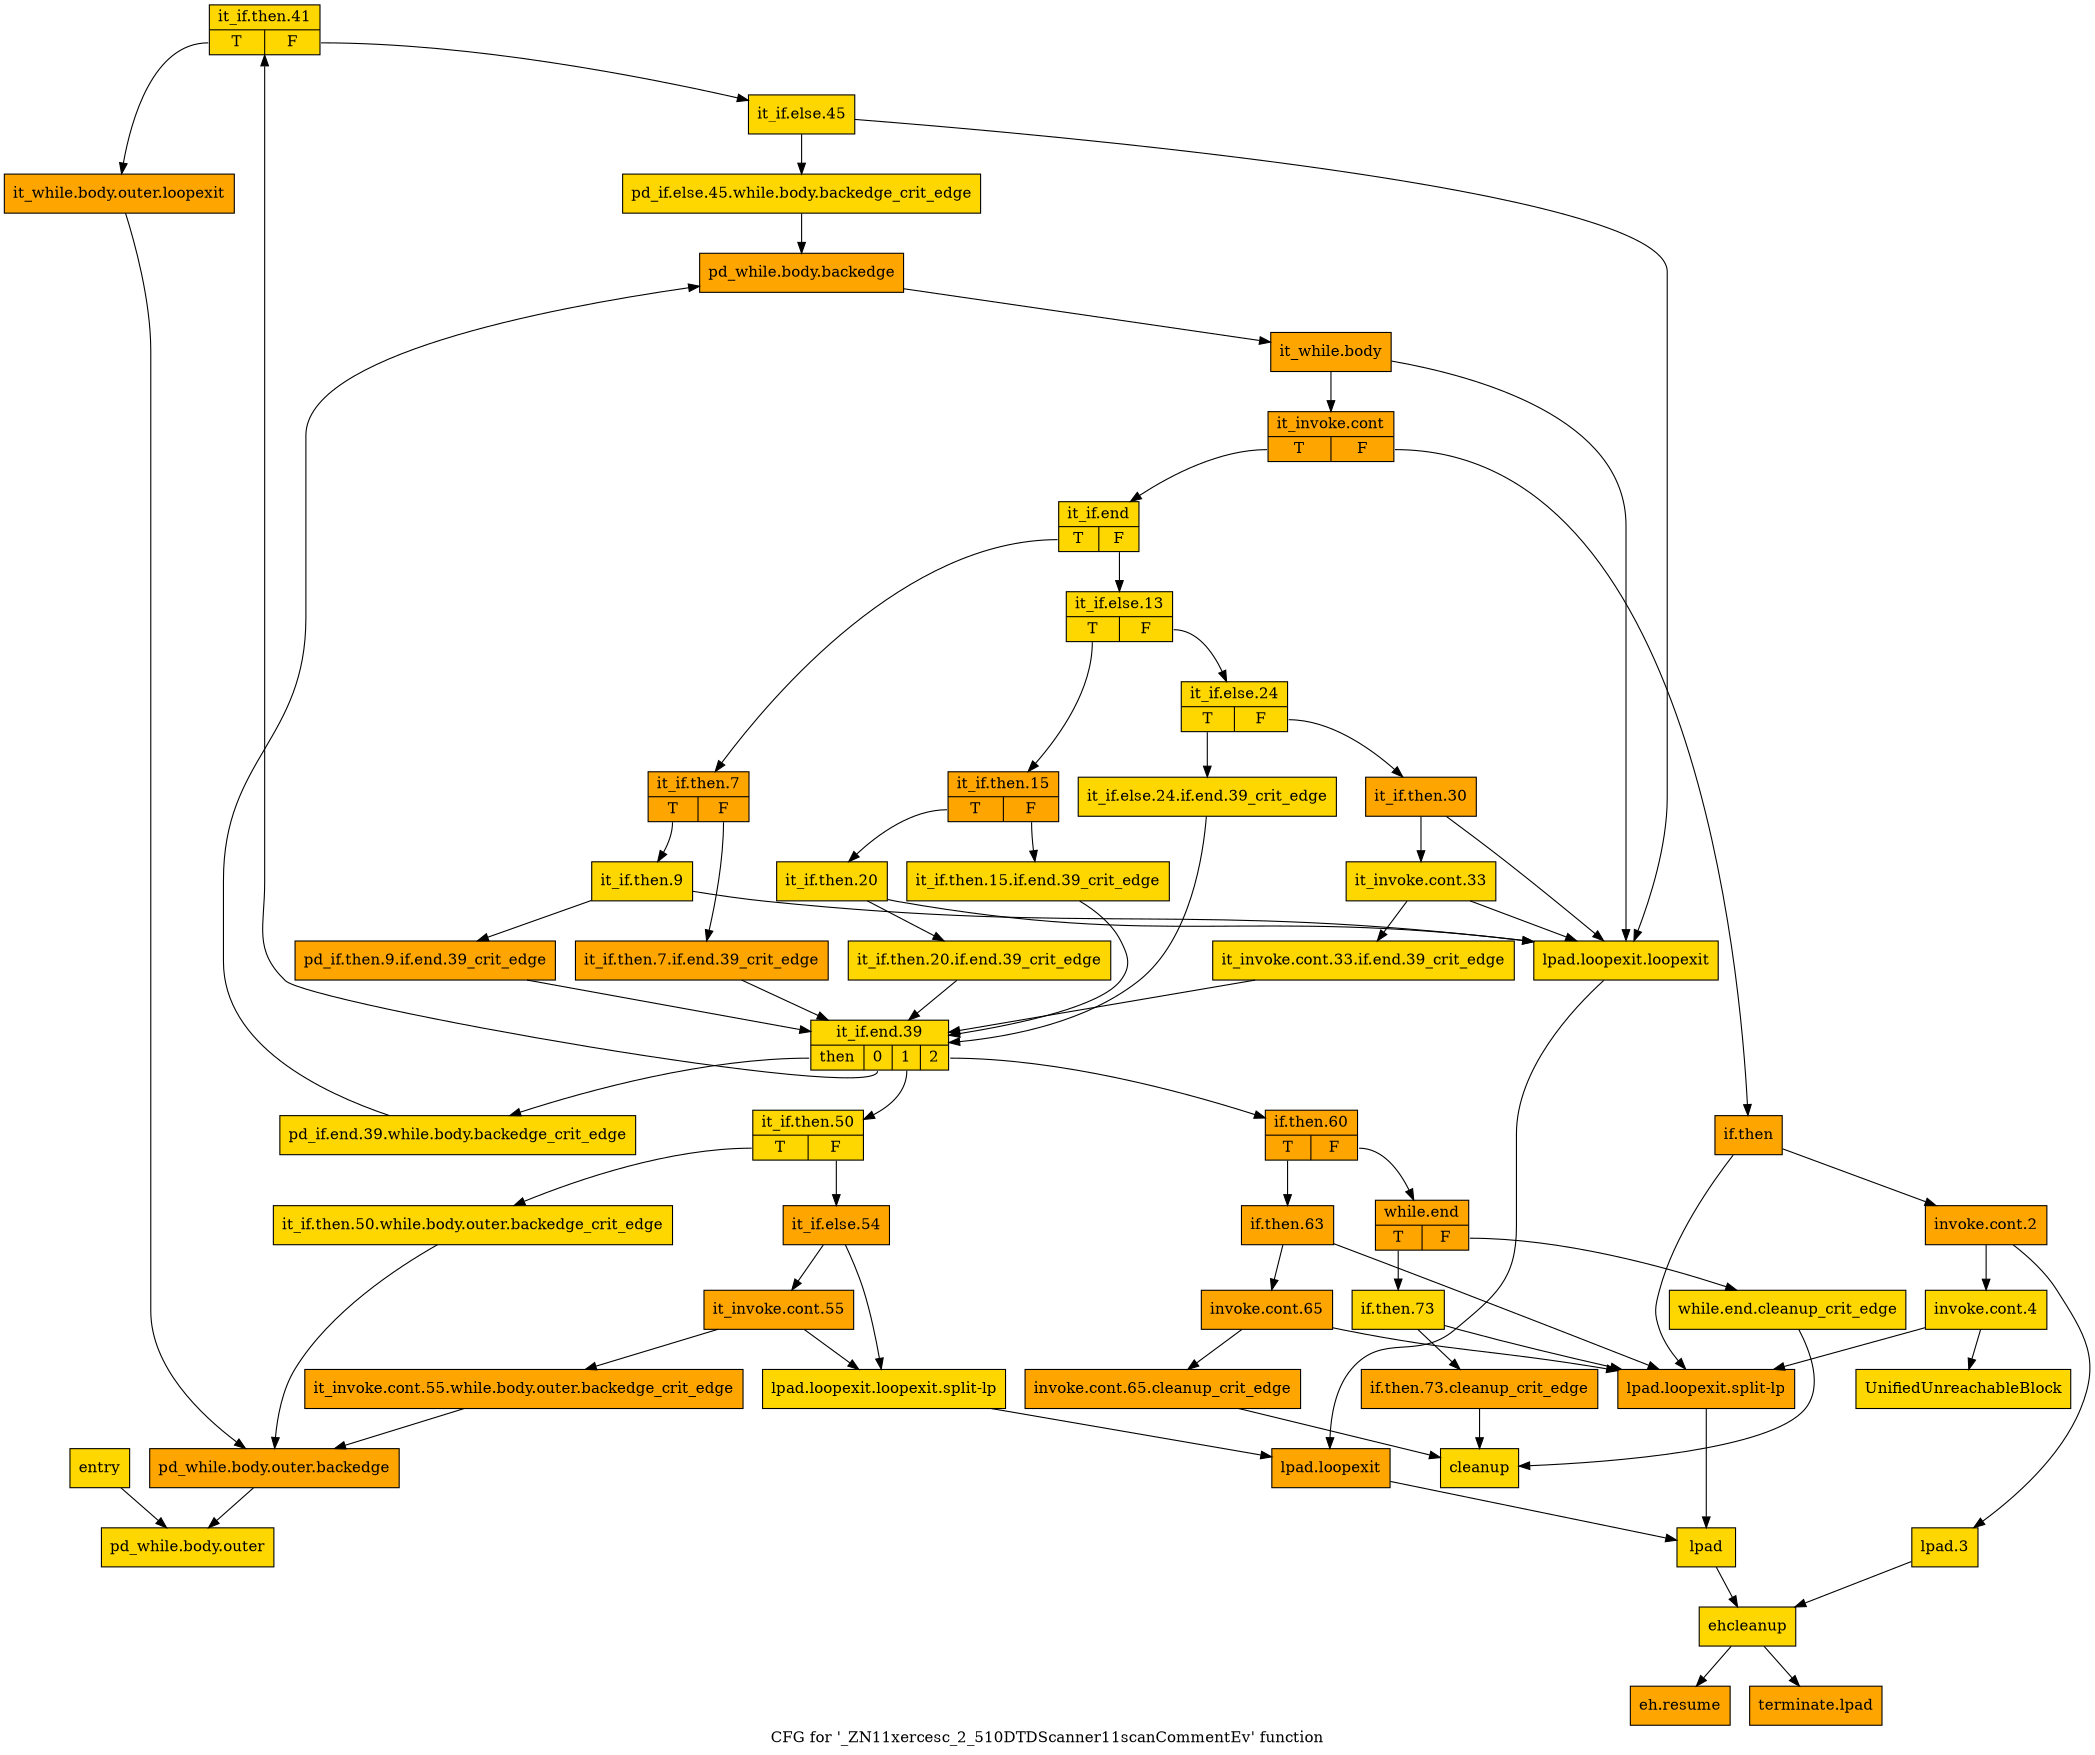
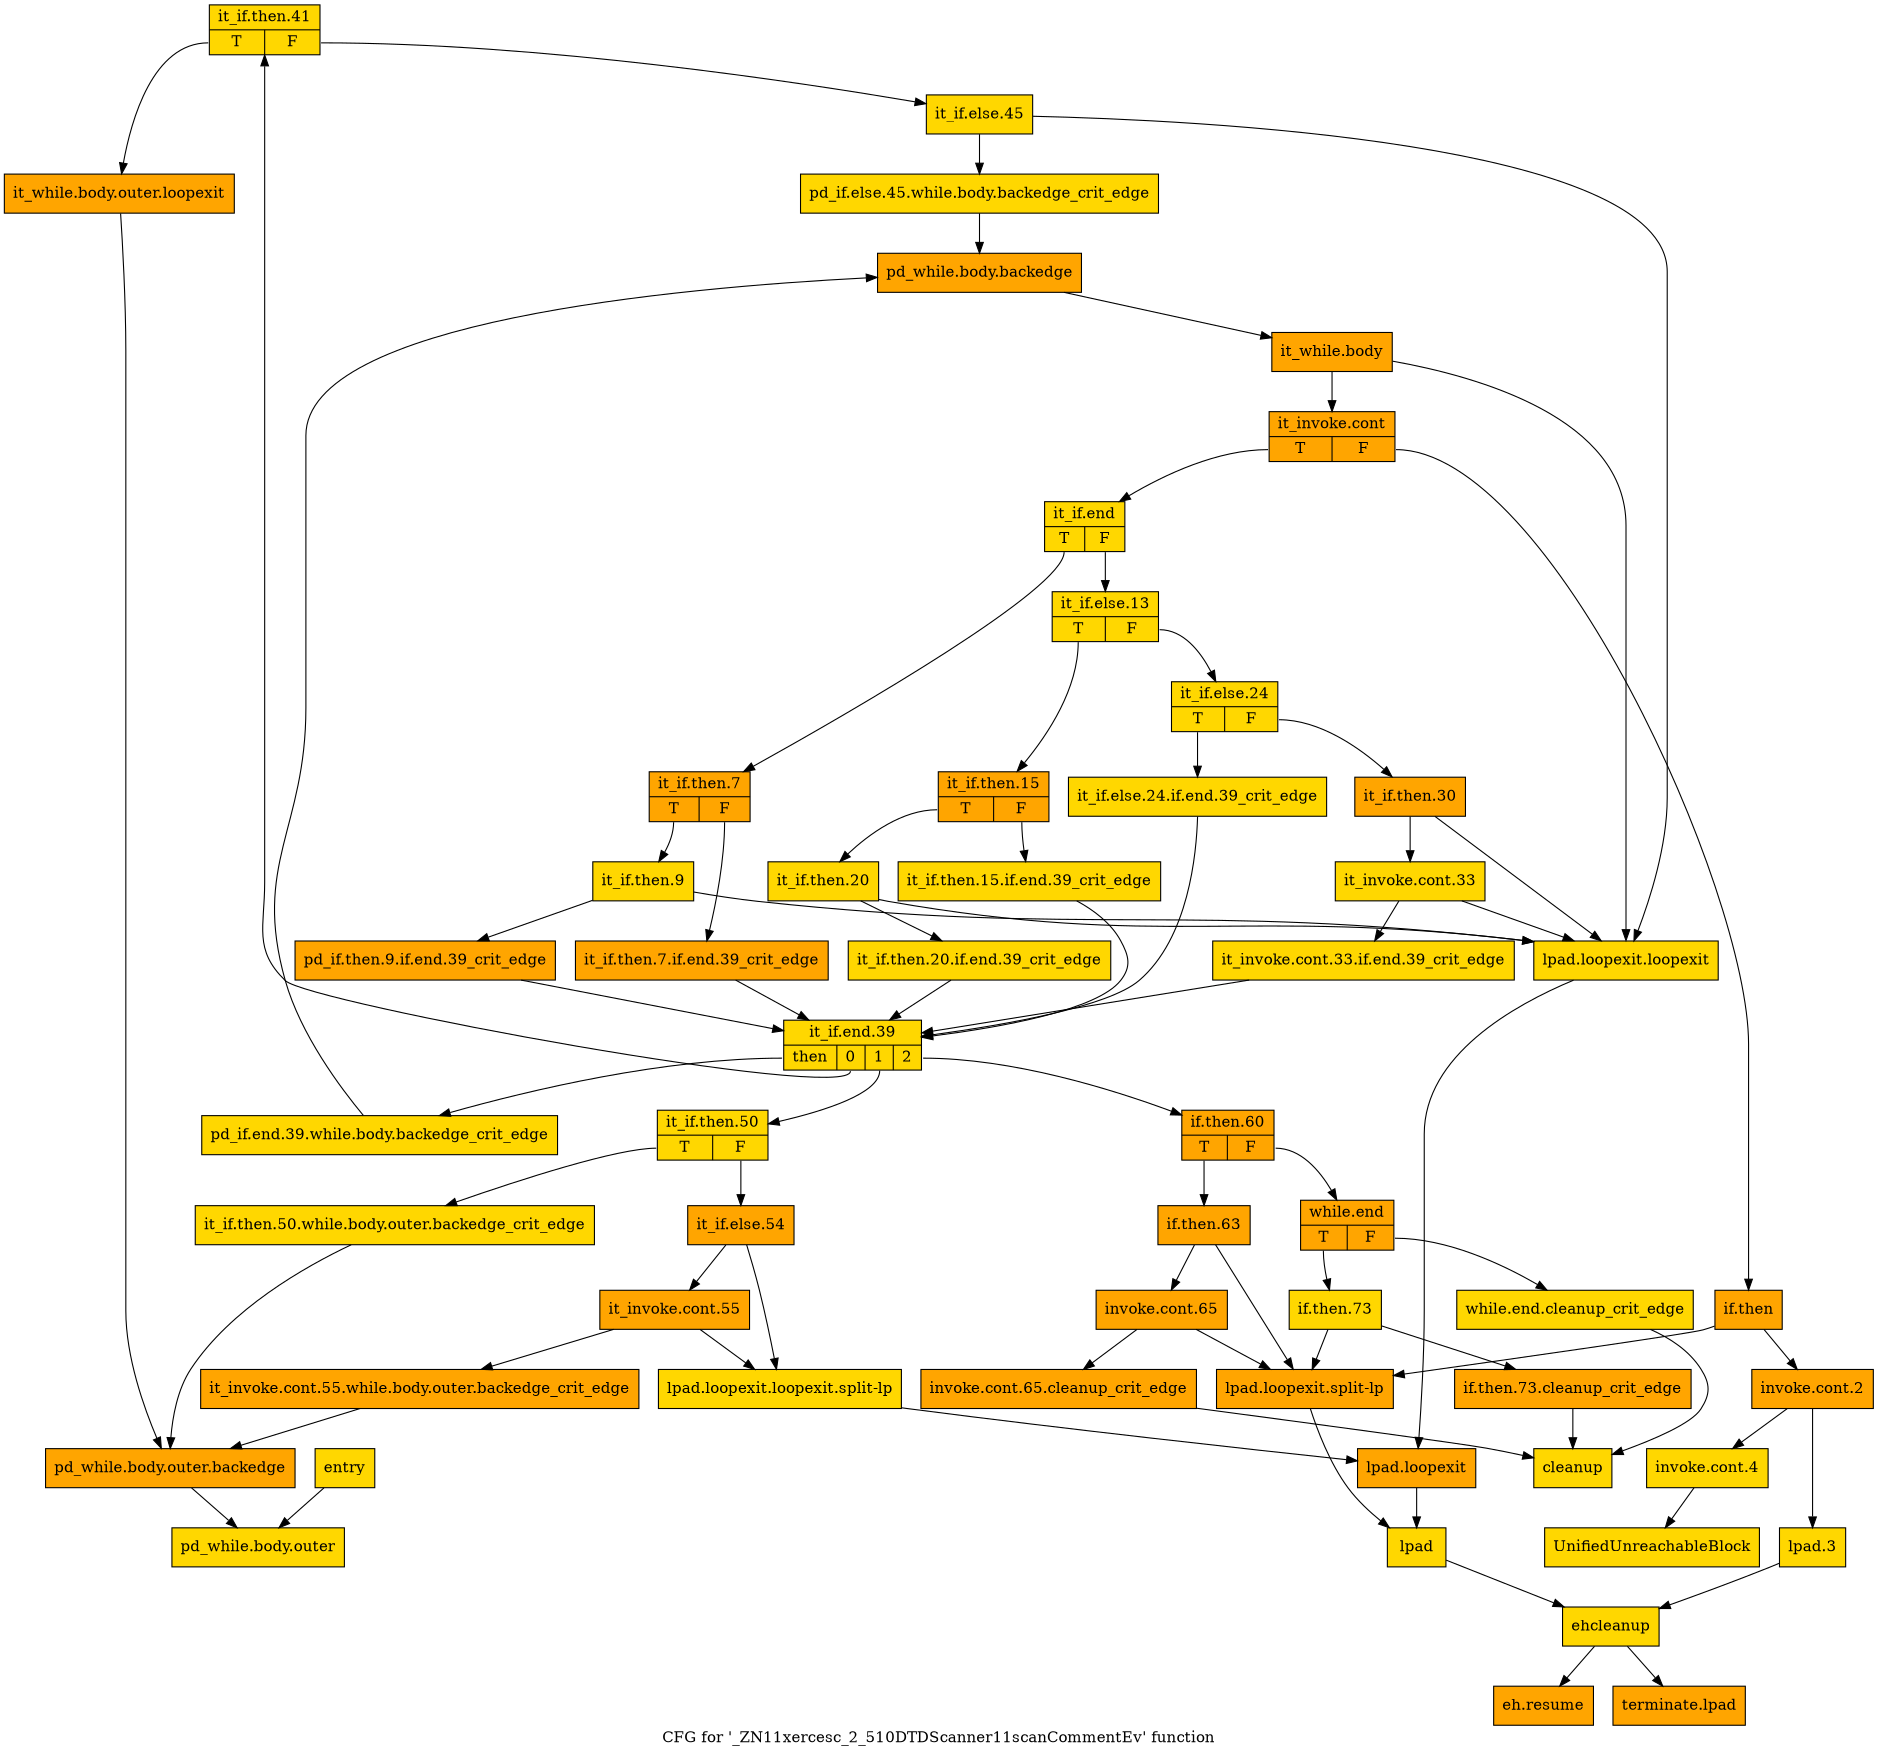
edge "invoke.cont.4" -> "lpad.loopexit.split-lp": removed
